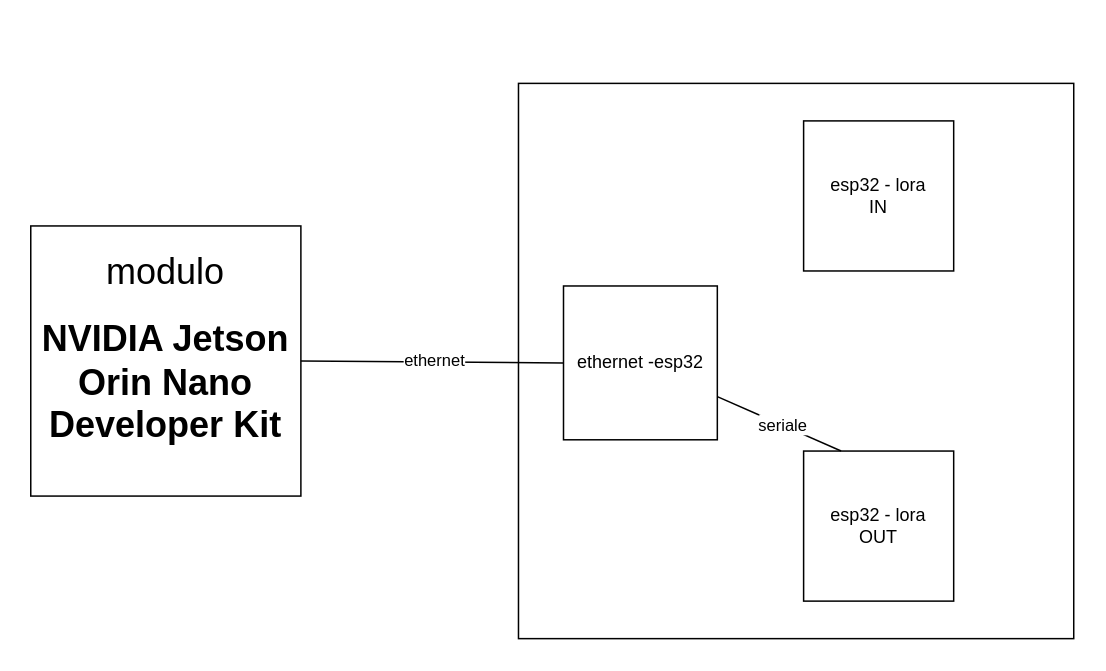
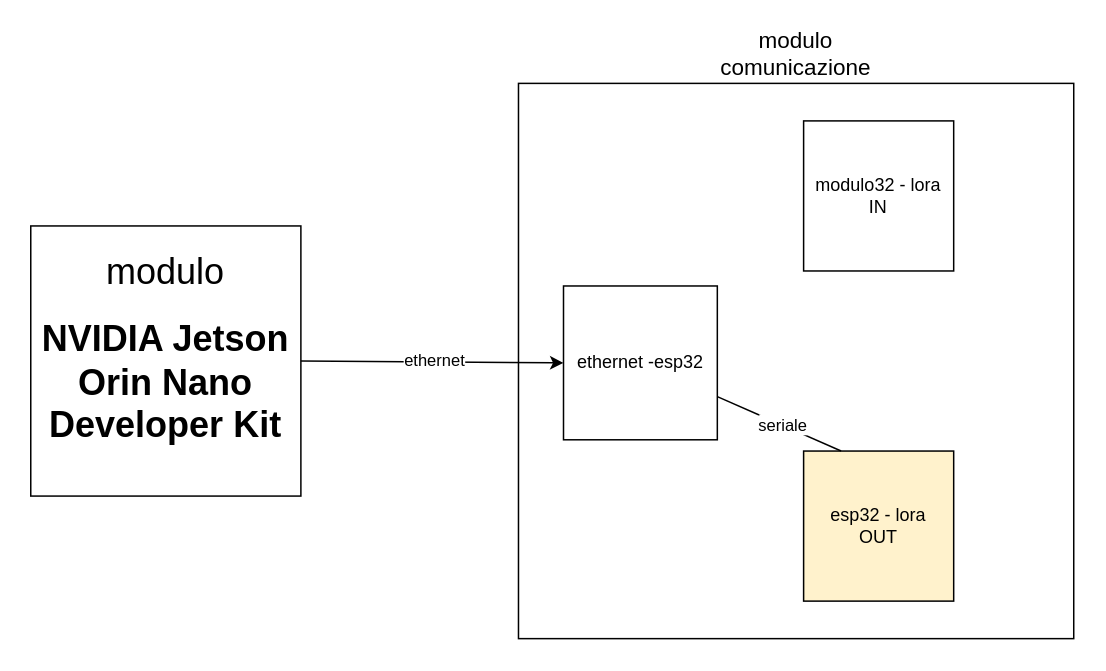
node "modulo comunicazione": added
node "esp32 - lora IN": label "esp32 - lora IN" -> "modulo32 - lora IN"
edge "modulo NVIDIA Jetson Orin Nano Developer Kit" -- "ethernet -esp32": arrowhead none -> classic
node "esp32 - lora OUT": fillcolor #ffffff -> #fff2cc
